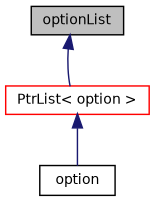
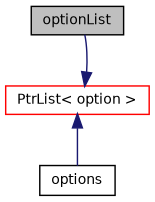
edge "PtrList< option >" -> "optionList": reversed
node "option": label "option" -> "options"
